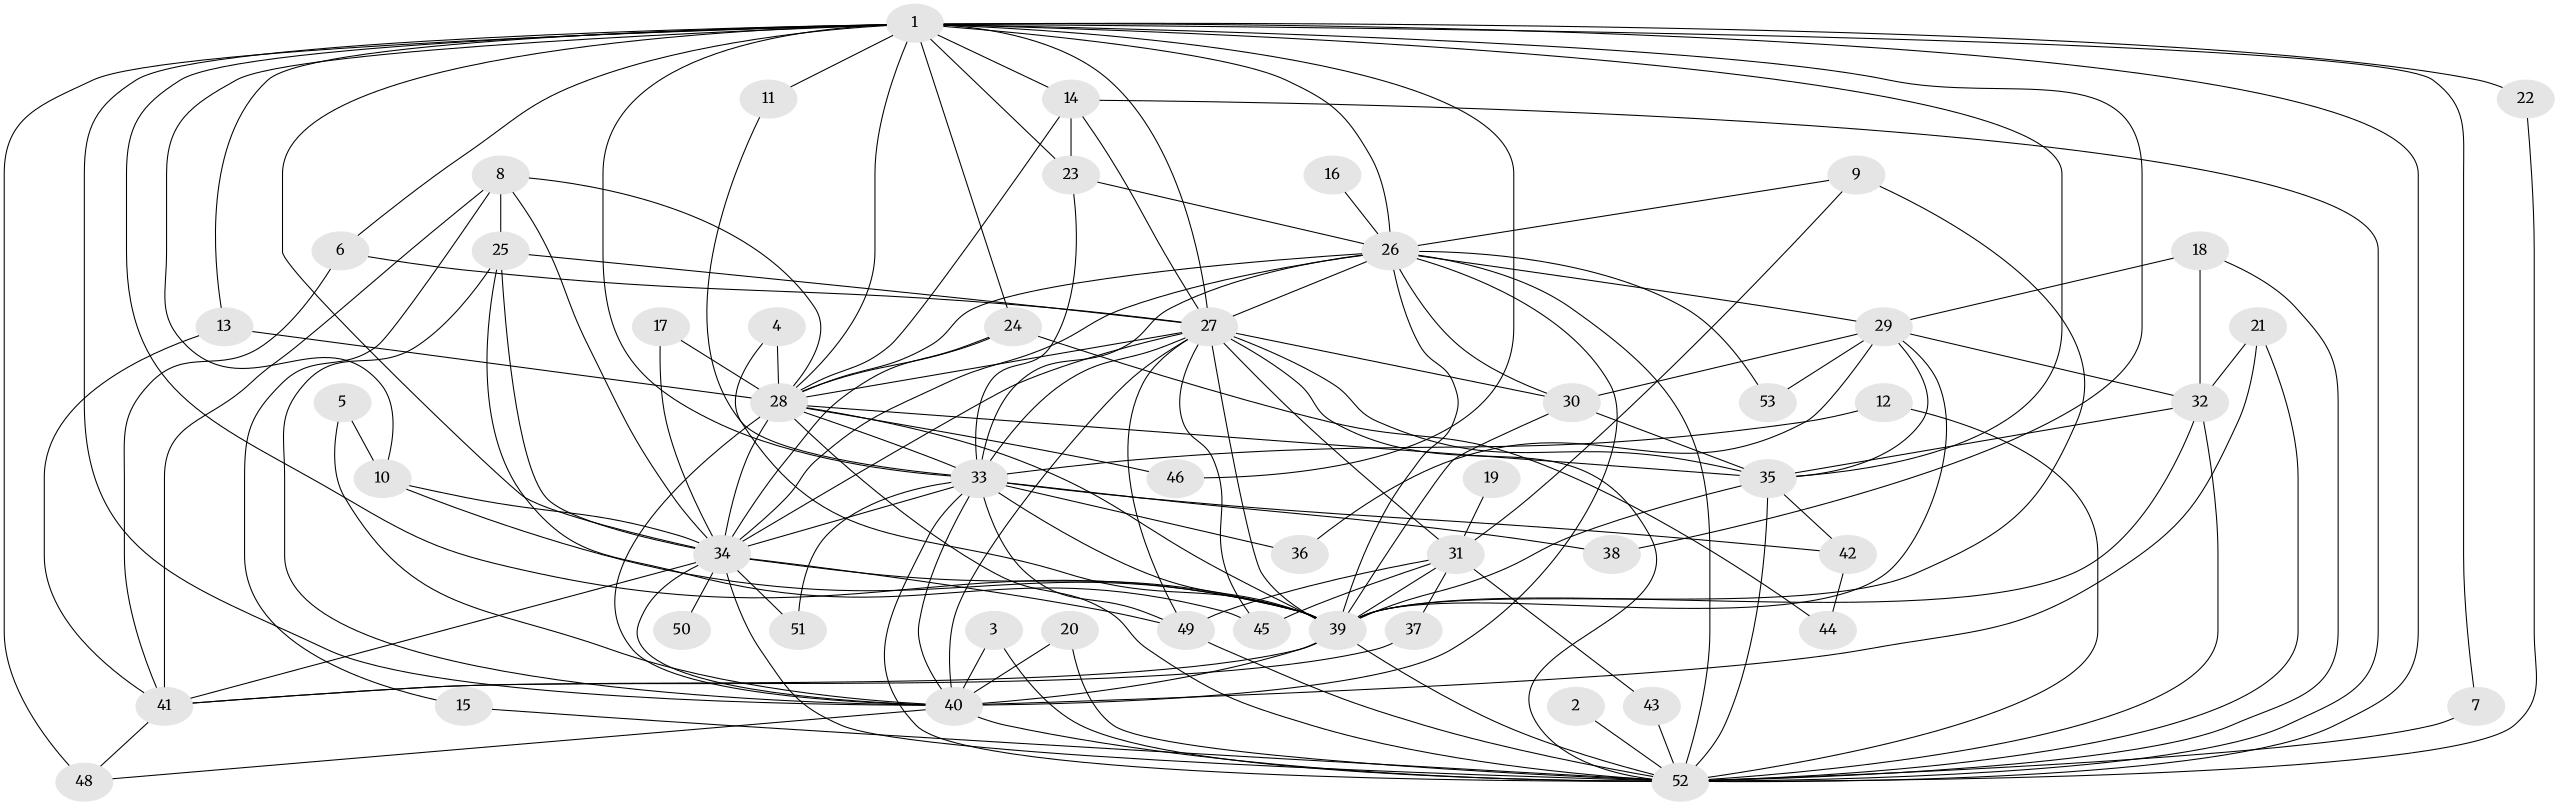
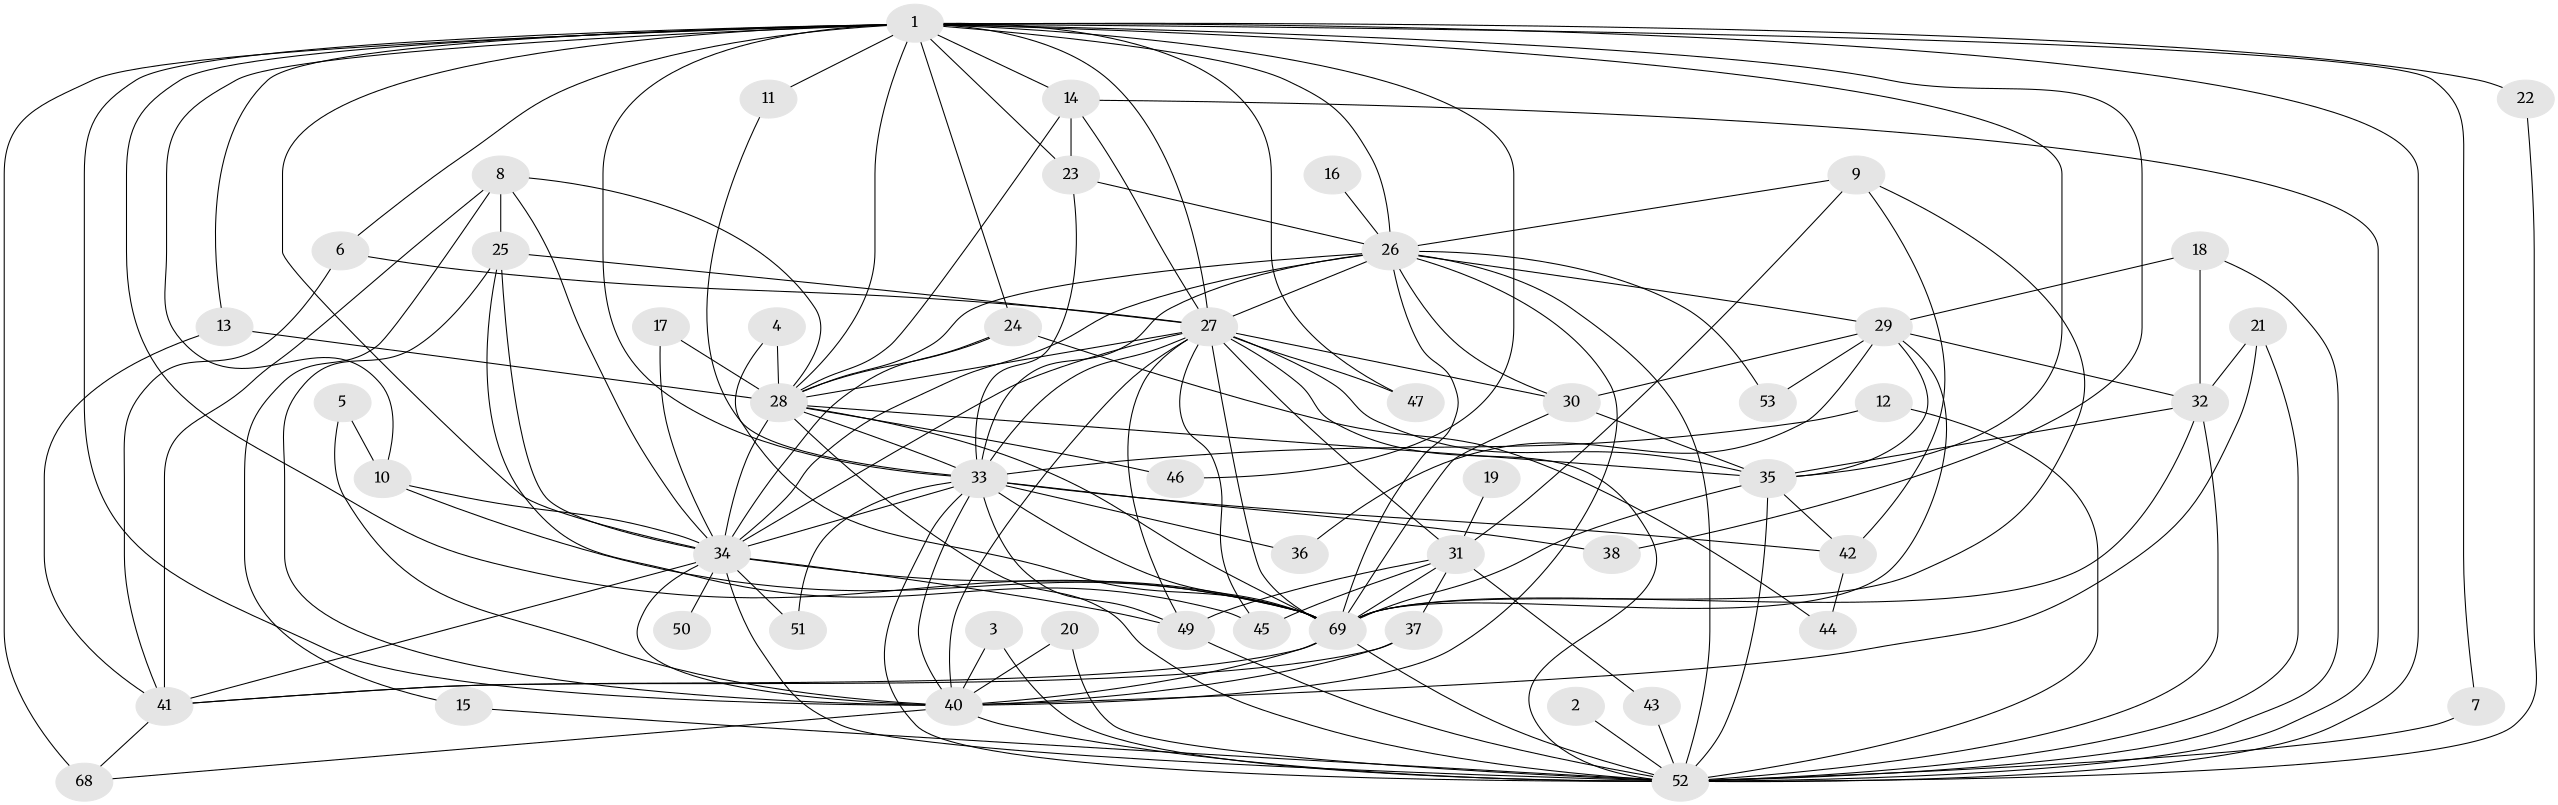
edge "9" -- "42": added
node "47": added
node "39": label "39" -> "69"
edge "28" -- "40": now "37" -- "40"
node "48": label "48" -> "68"
